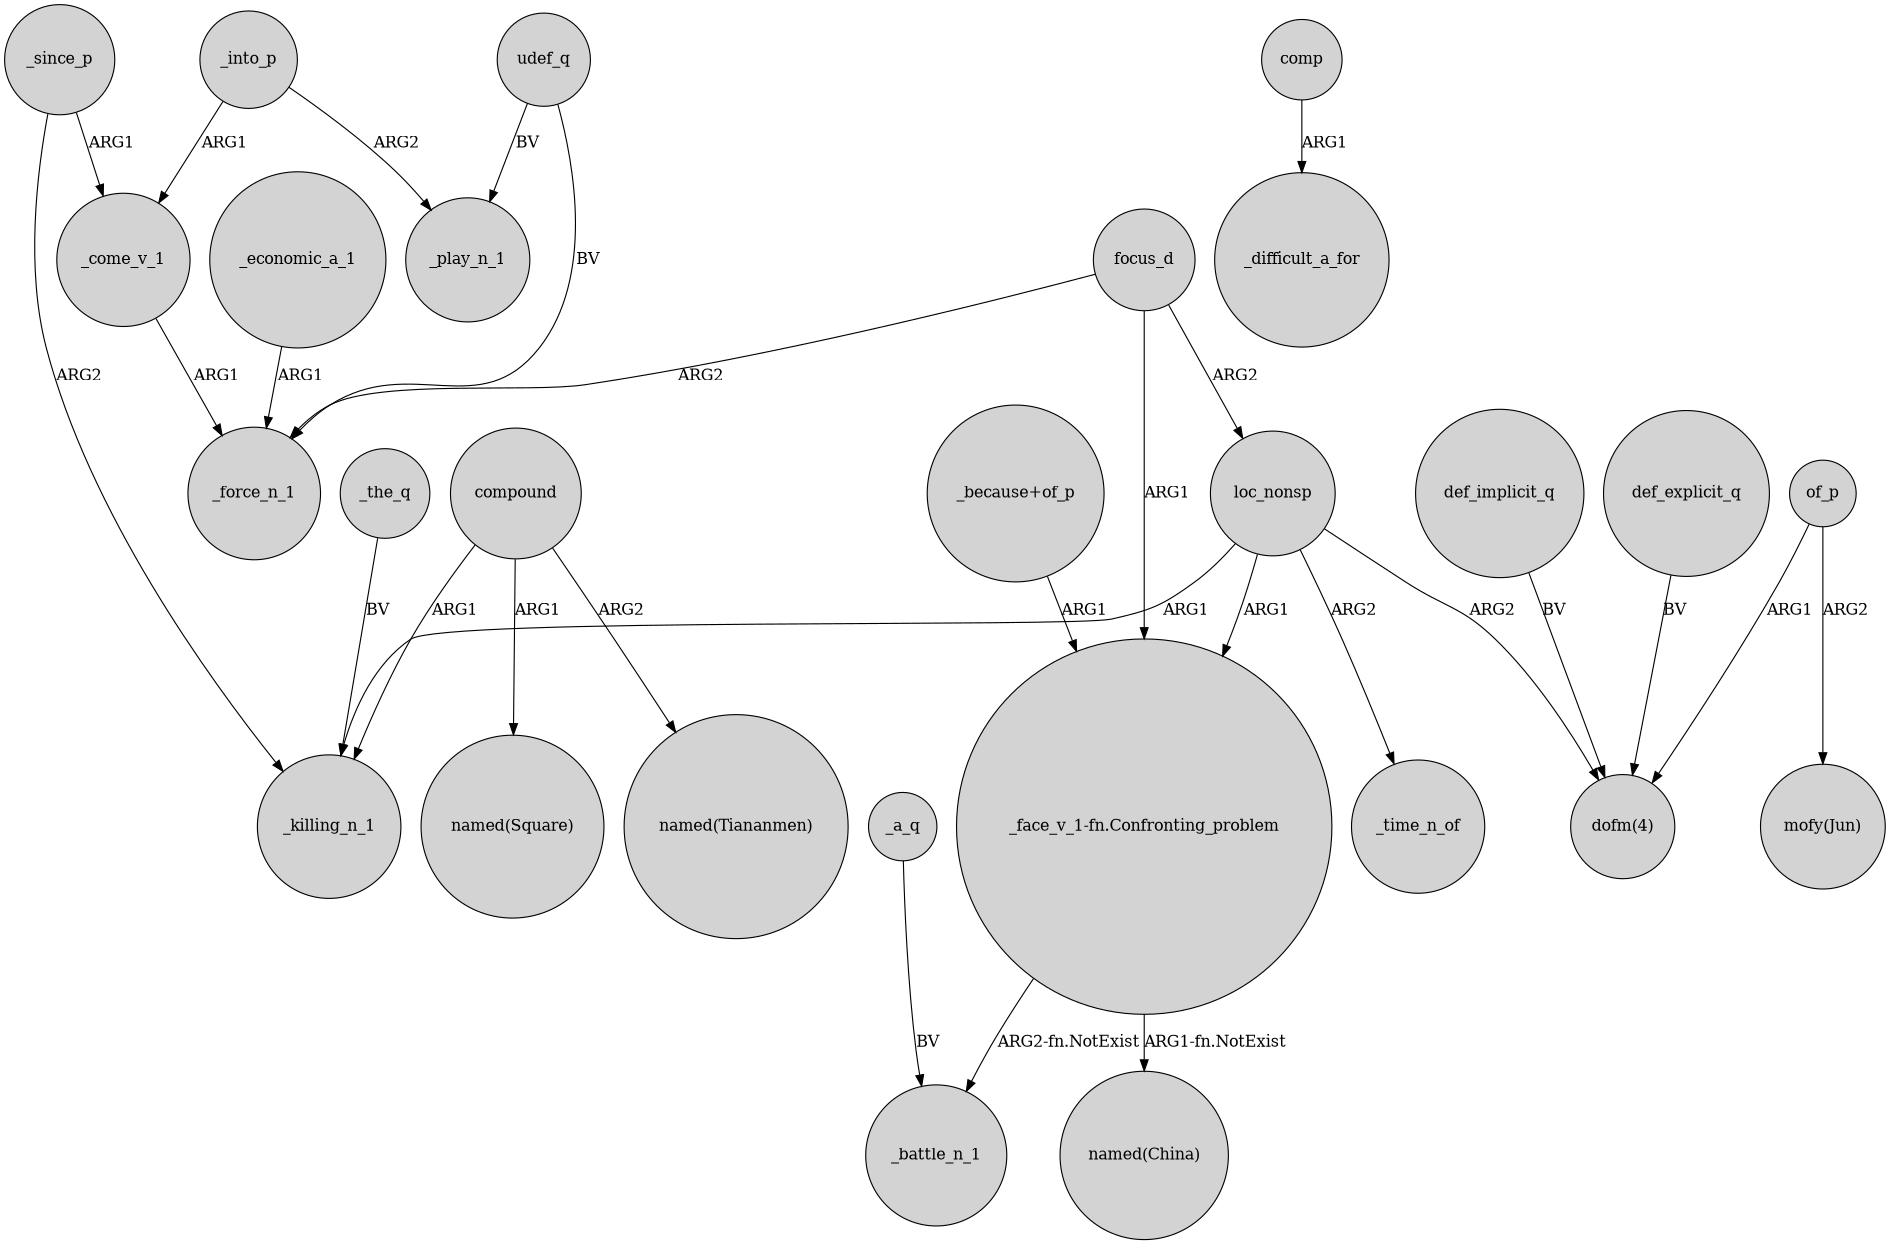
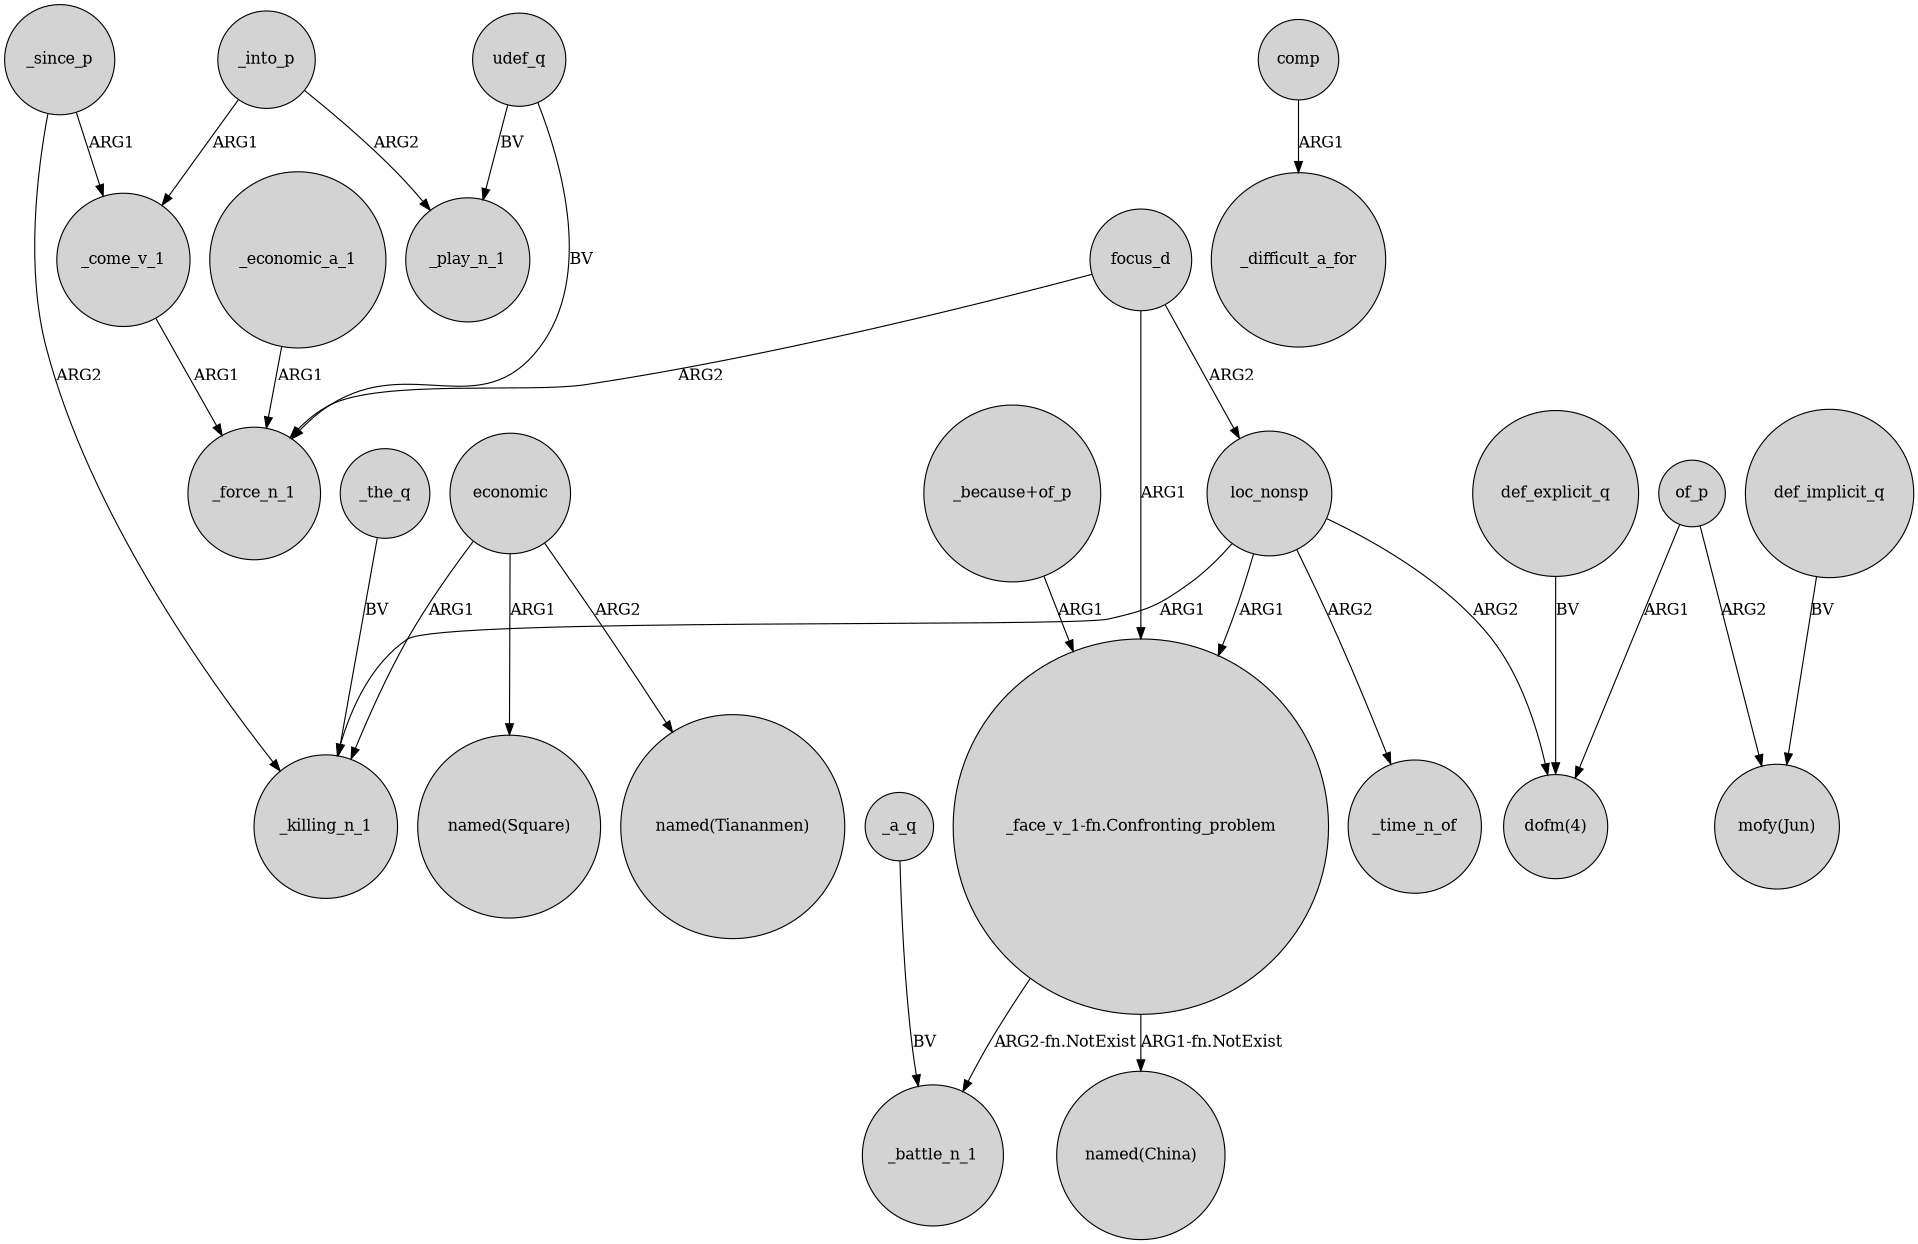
node "compound": label "compound" -> "economic"
edge "def_implicit_q" -> "dofm(4)": now "def_implicit_q" -> "mofy(Jun)"
